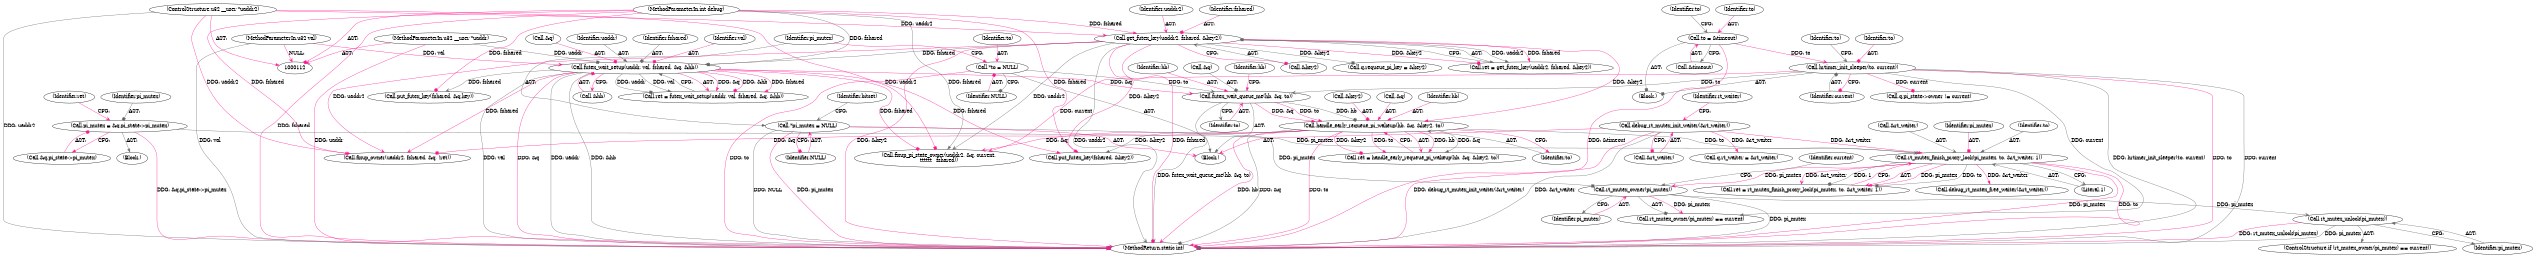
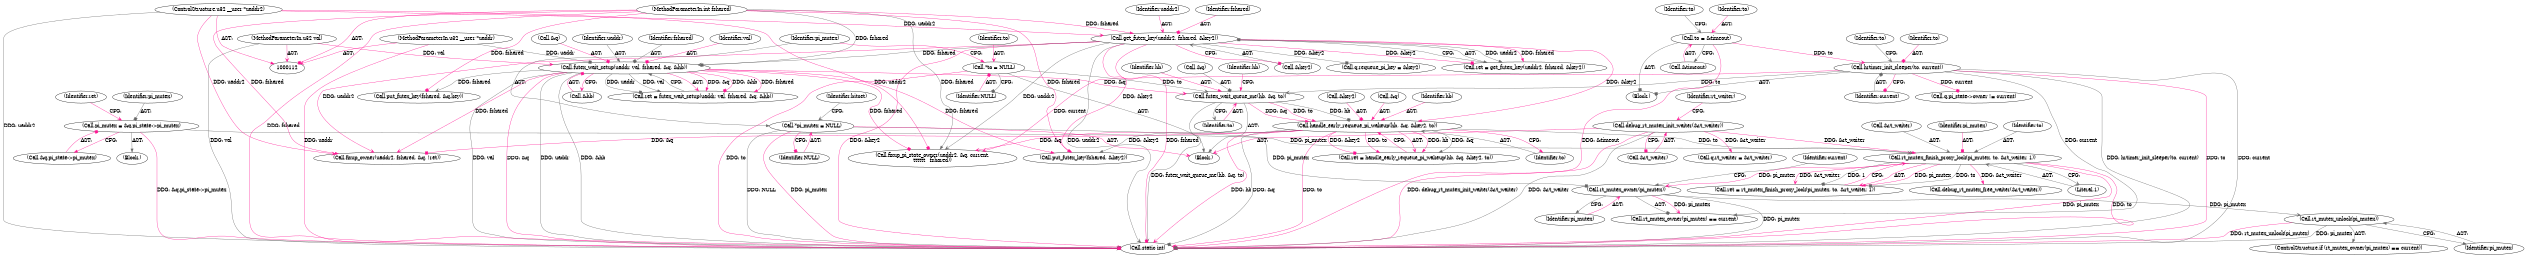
node "(MethodParameterIn,int debug)": label "(MethodParameterIn,int debug)" -> "(MethodParameterIn,int fshared)"
edge "(MethodParameterIn,u32 val)" -> "1000112": label "NULL: " -> "AST: "
node "(MethodReturn,static int)": label "(MethodReturn,static int)" -> "(Call,static int)"
